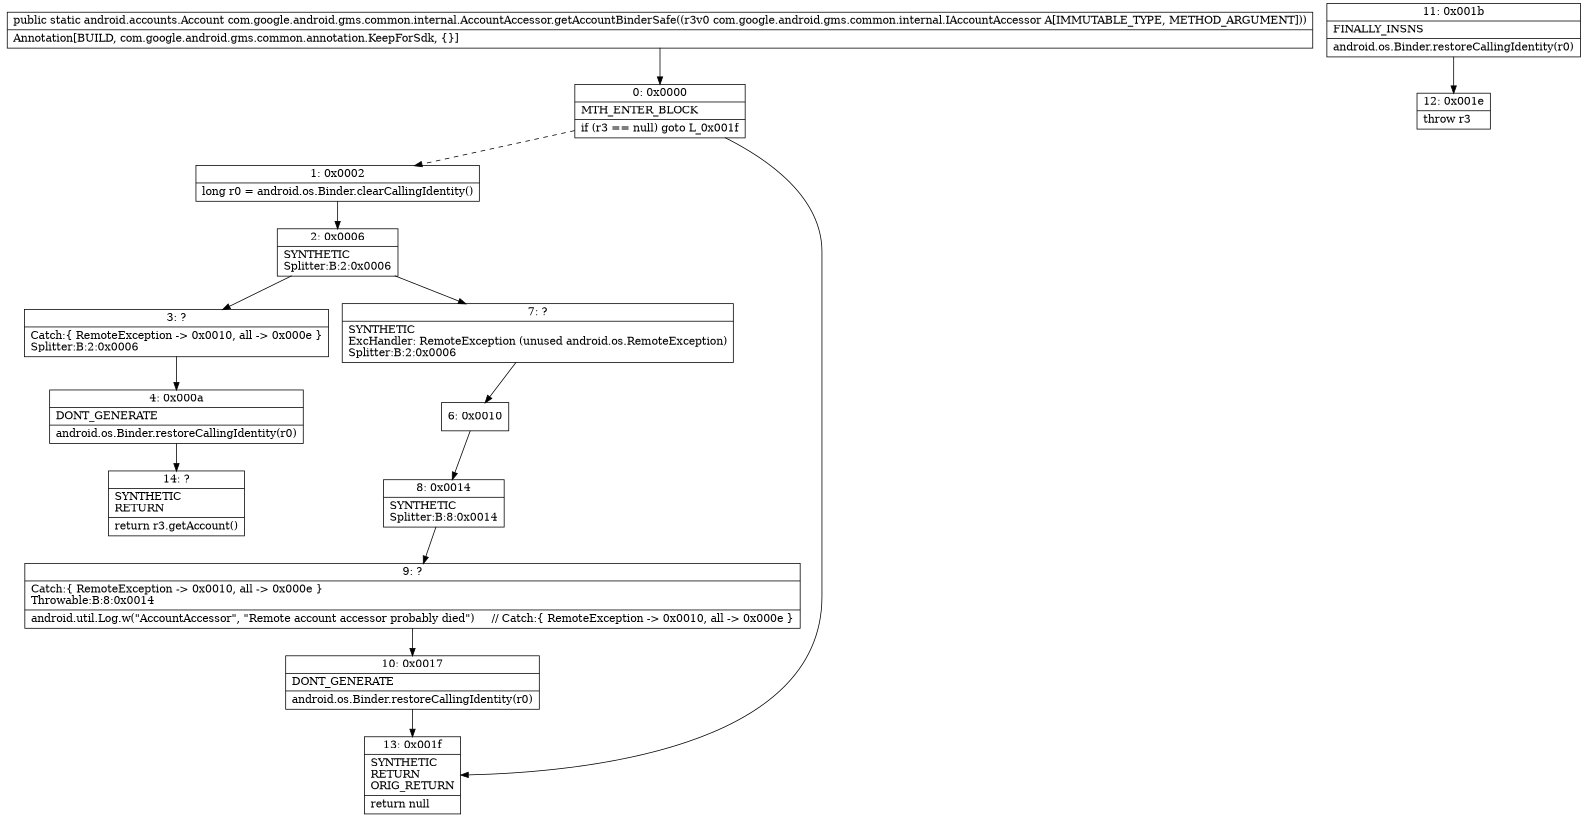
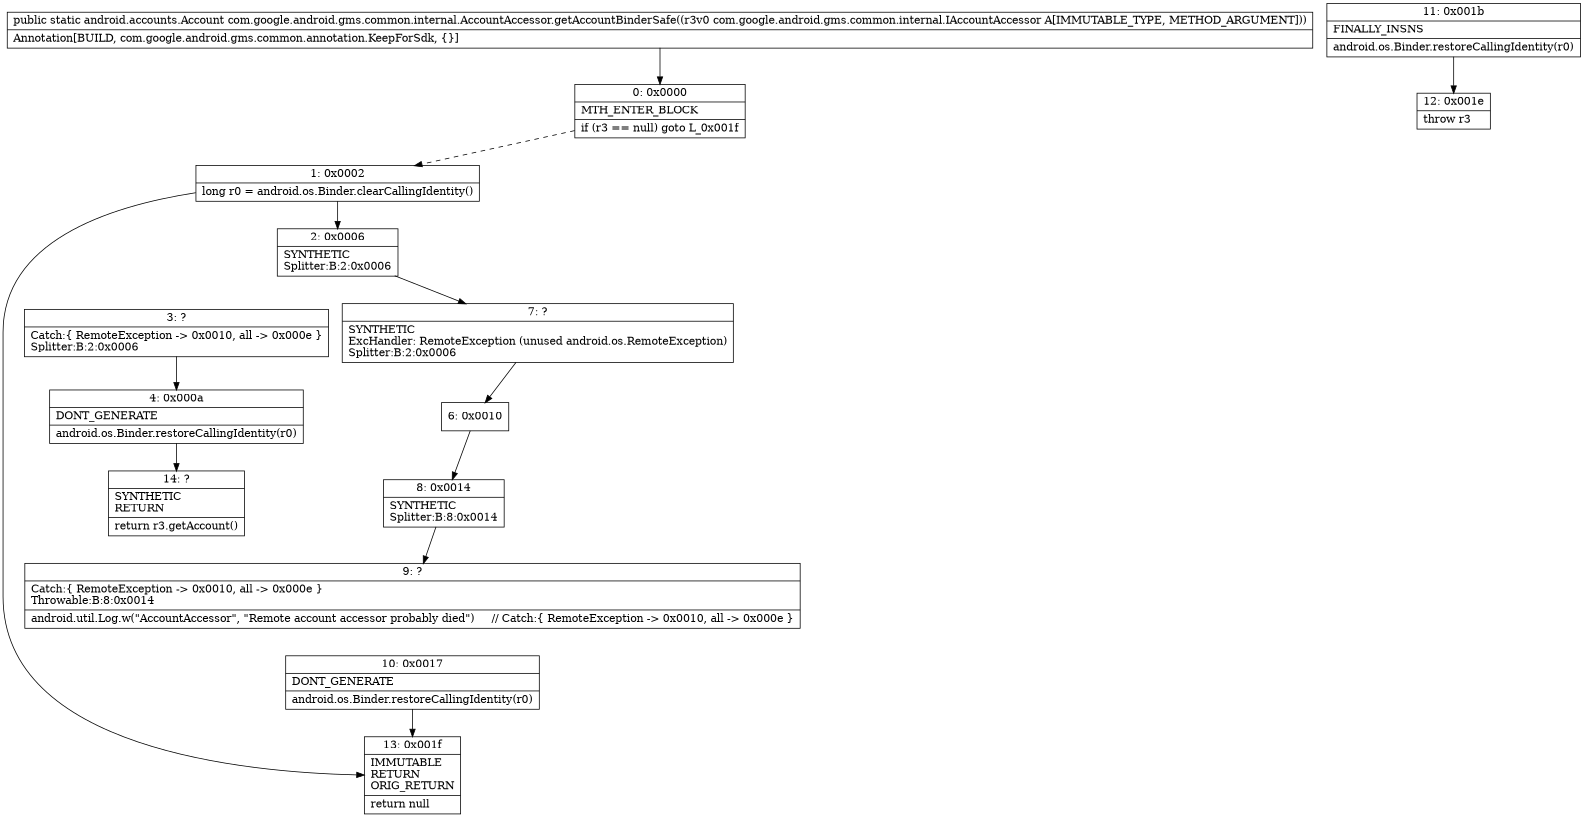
edge "2: 0x0006" -> "3: ?": removed
edge "0: 0x0000" -> "13: 0x001f": now "1: 0x0002" -> "13: 0x001f"
edge "9: ?" -> "10: 0x0017": removed
node "13: 0x001f": text "SYNTHETIC" -> "IMMUTABLE"
